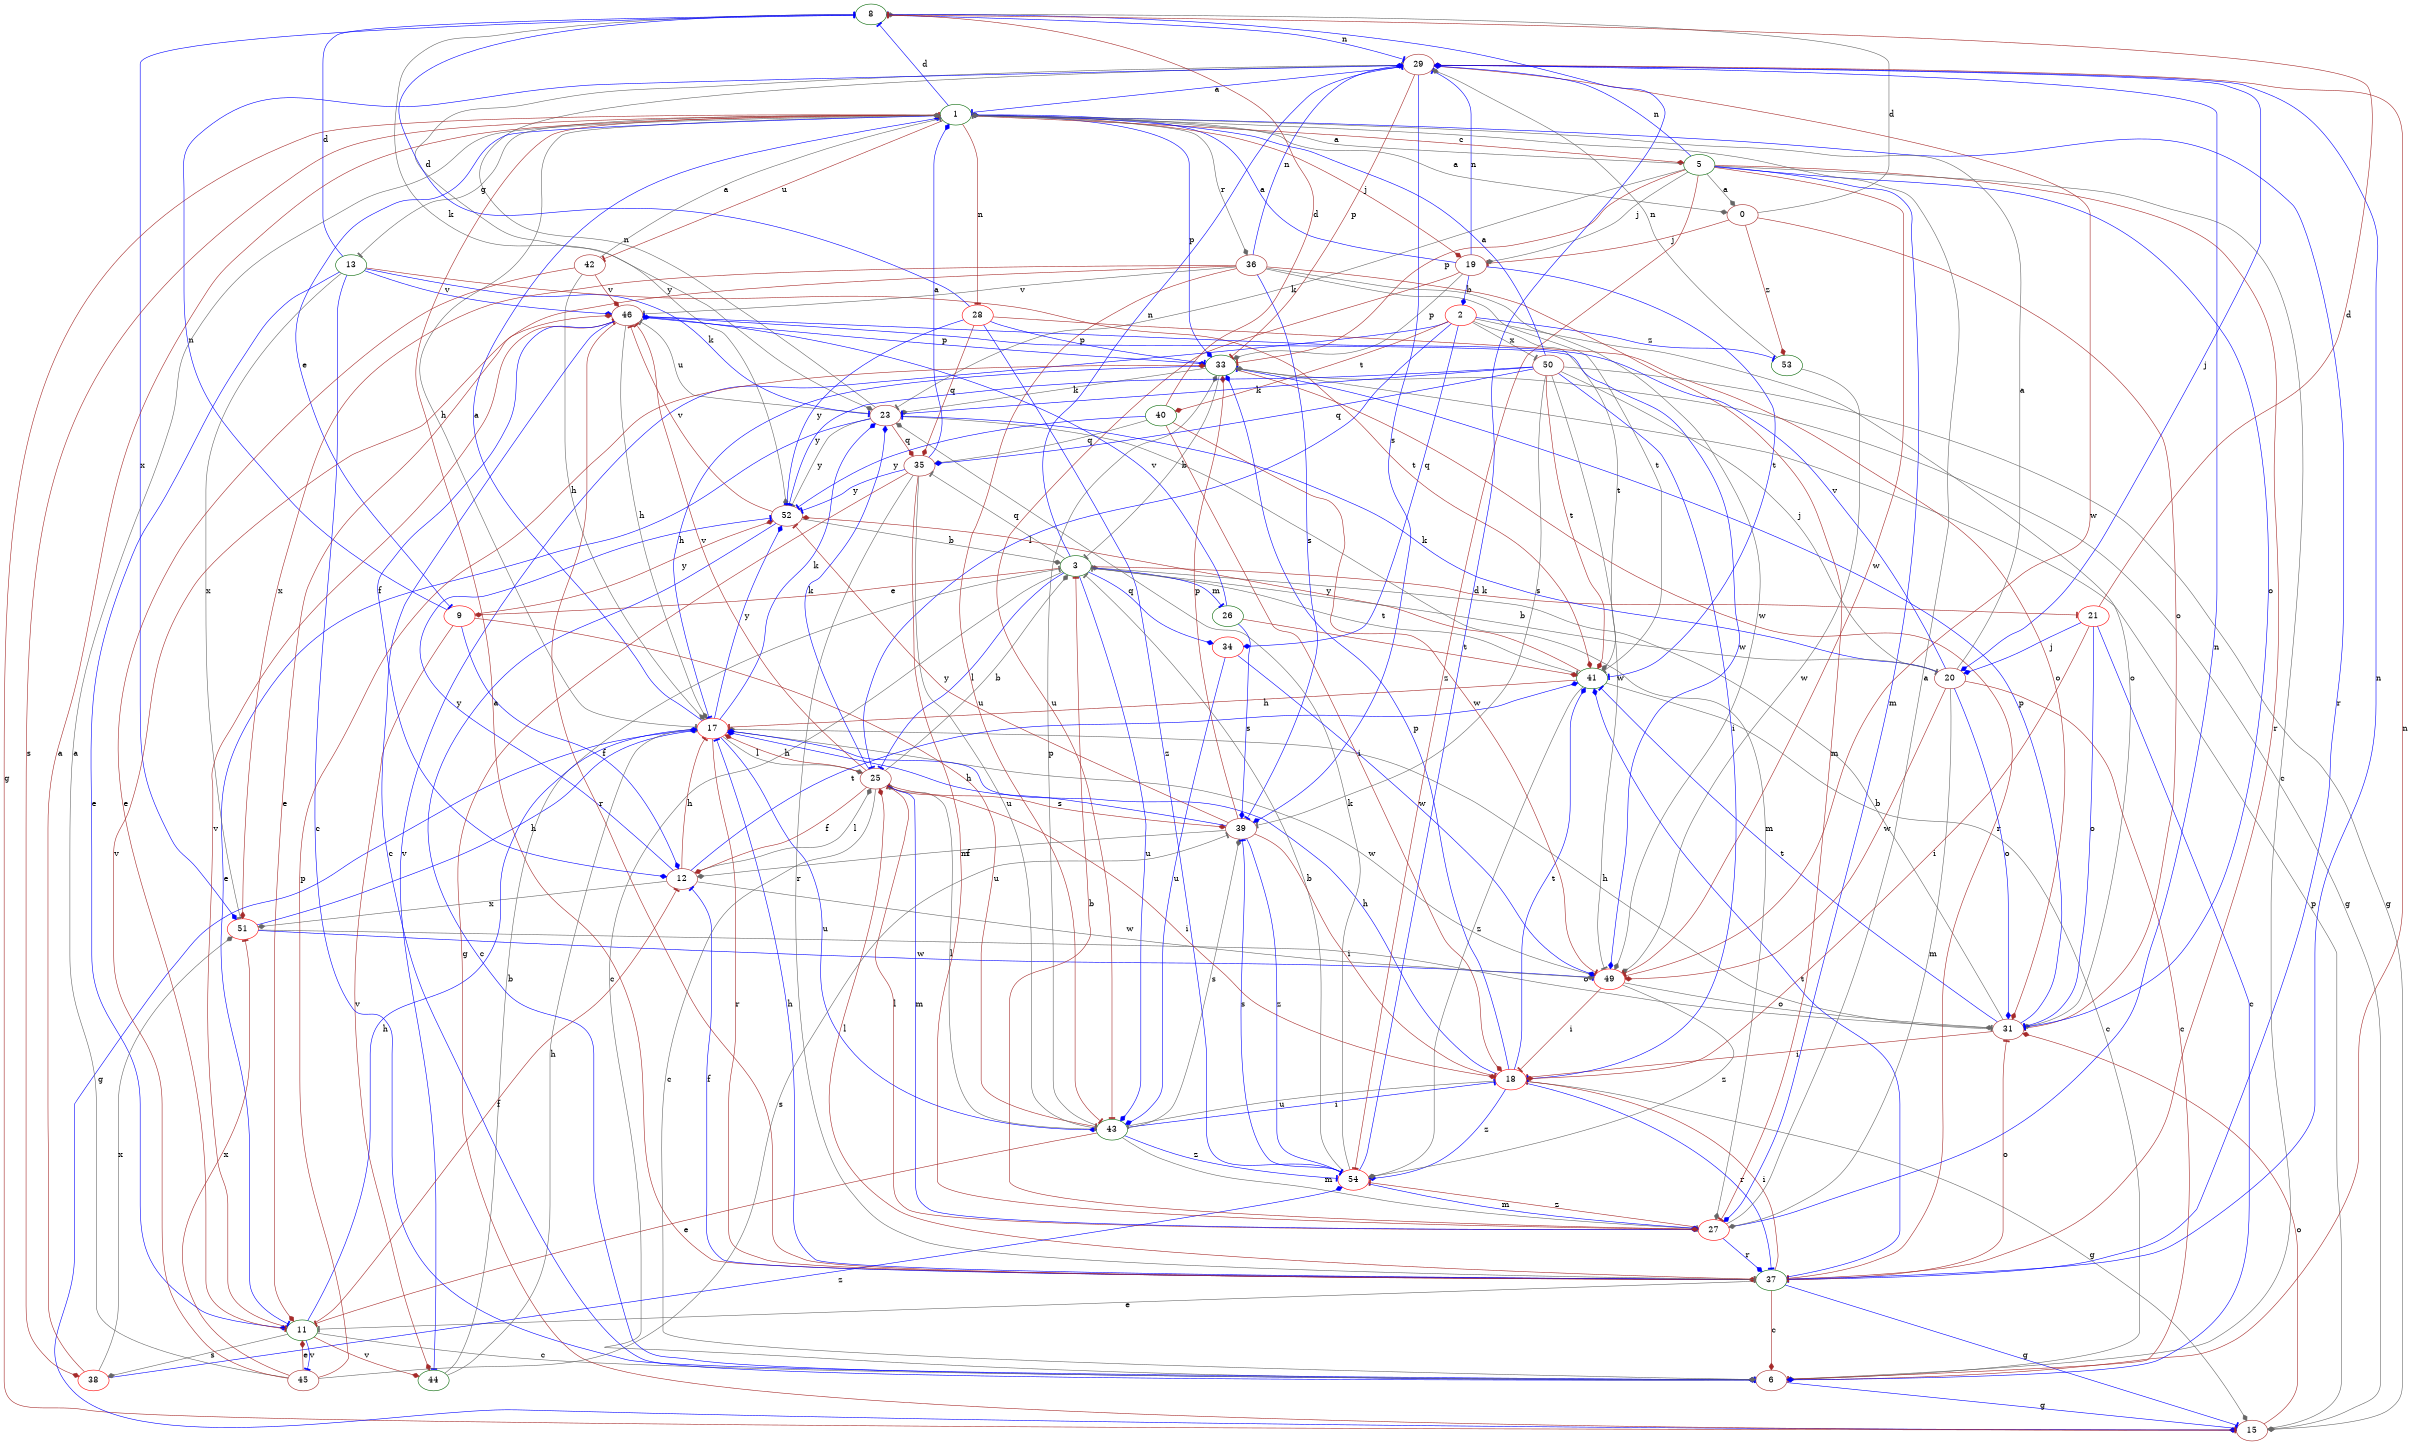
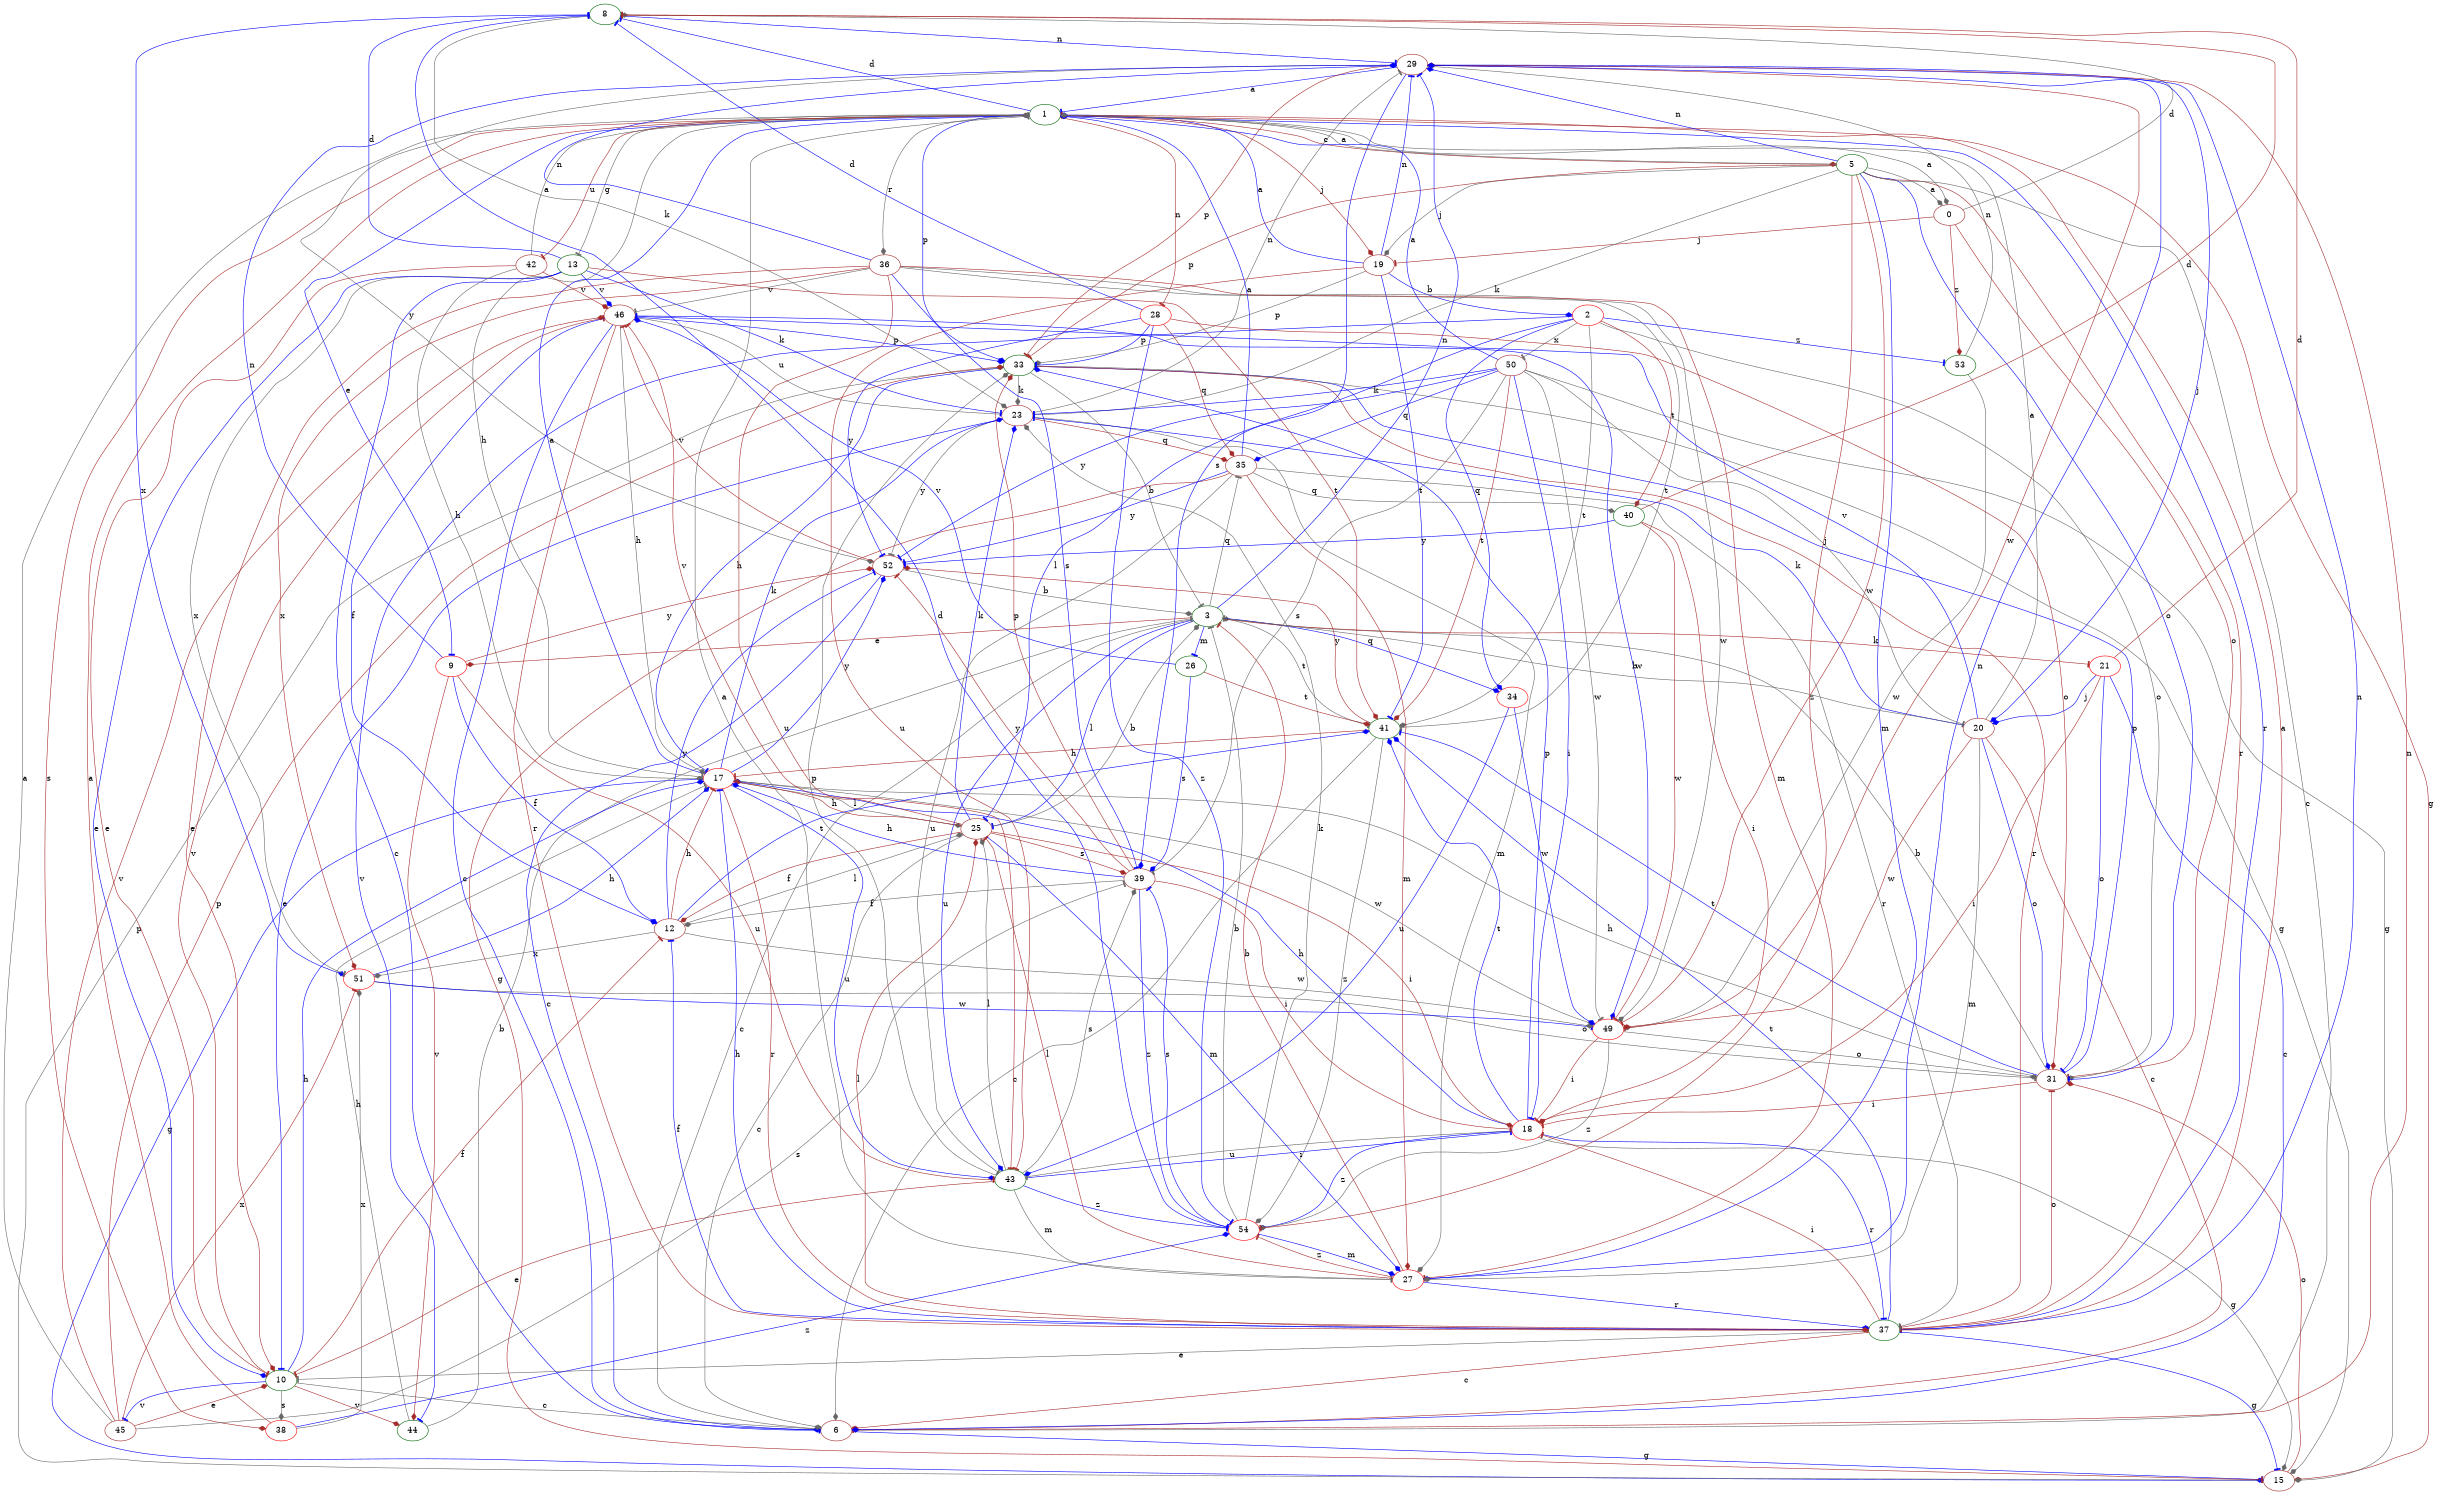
edge "40" -> "35": reversed
node "11": label "11" -> "10"
